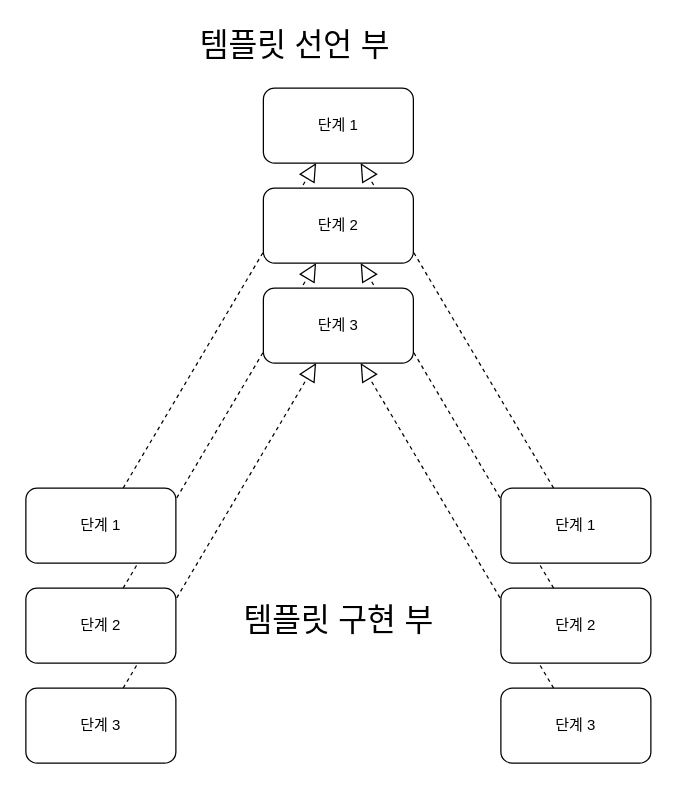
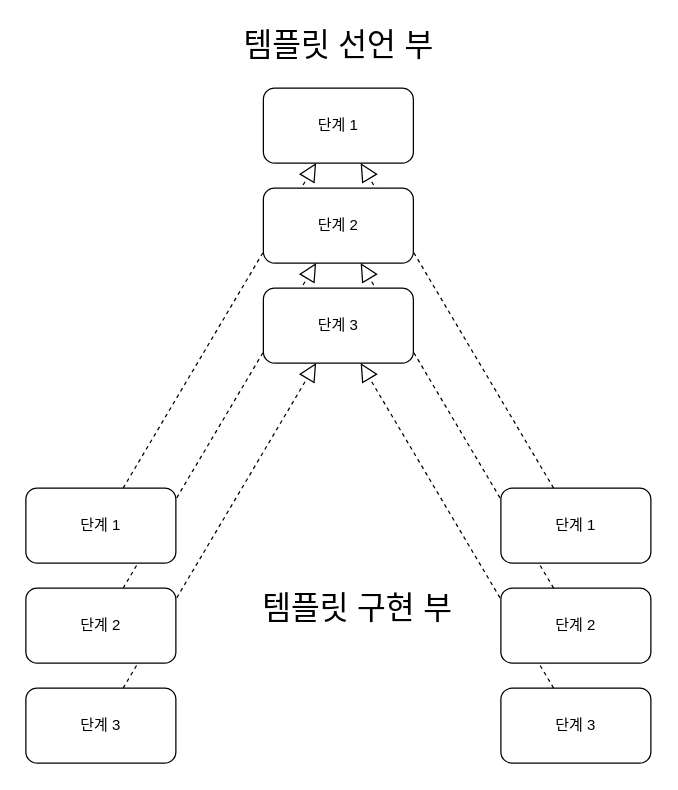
node "템플릿 선언 부": moved (294, 44) -> (338, 44)
node "템플릿 구현 부": moved (338, 619) -> (357, 607)
